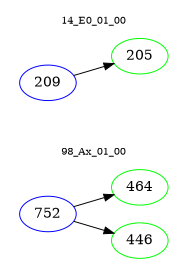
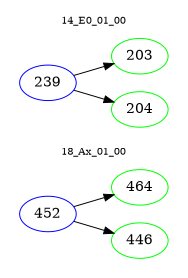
node "205": label "205" -> "203"
node "209": label "209" -> "239"
node "204": added
cluster "98_Ax_01_00": label "98_Ax_01_00" -> "18_Ax_01_00"
node "752": label "752" -> "452"
